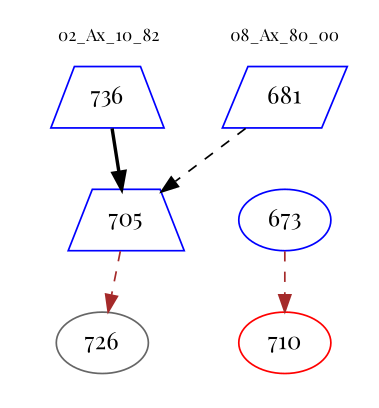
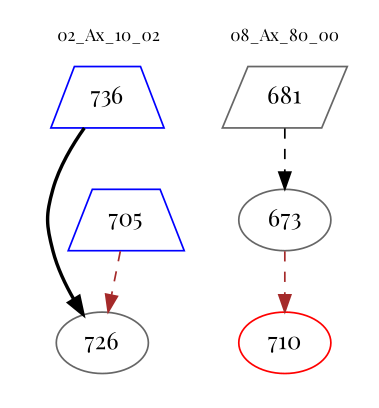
cluster "02_Ax_10_82": label "02_Ax_10_82" -> "02_Ax_10_02"
node "681": color blue -> gray40
edge "681" -> "705": now "681" -> "673"
edge "736" -> "705": now "736" -> "726"
node "673": color blue -> gray40
